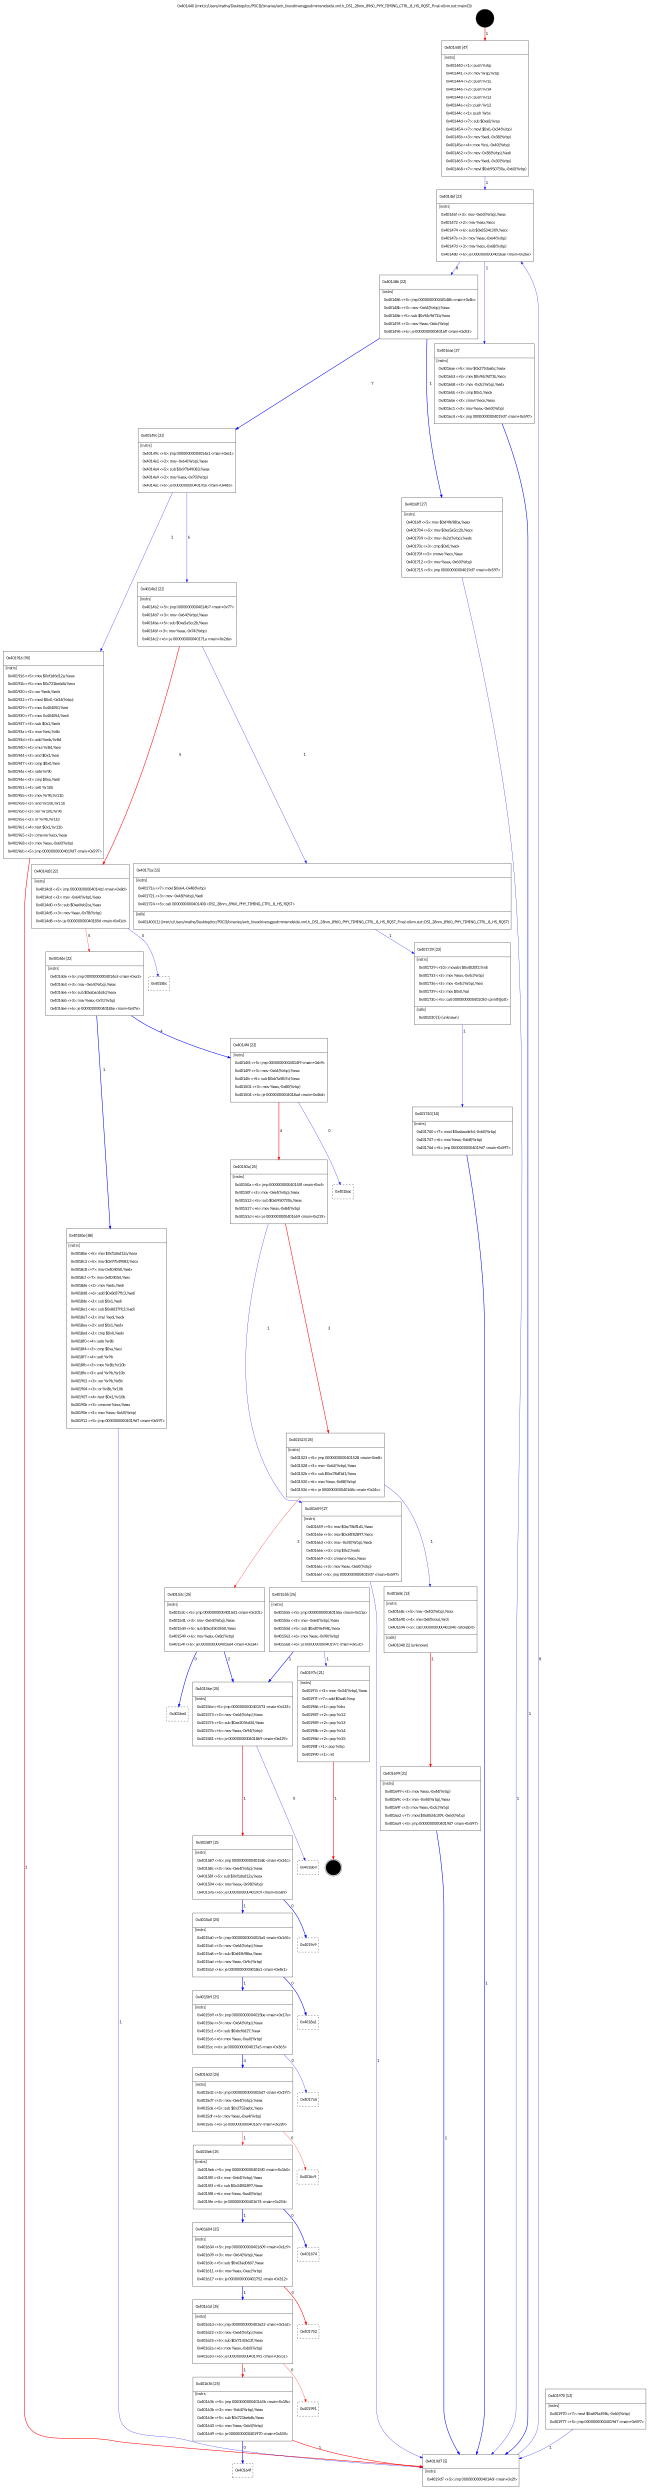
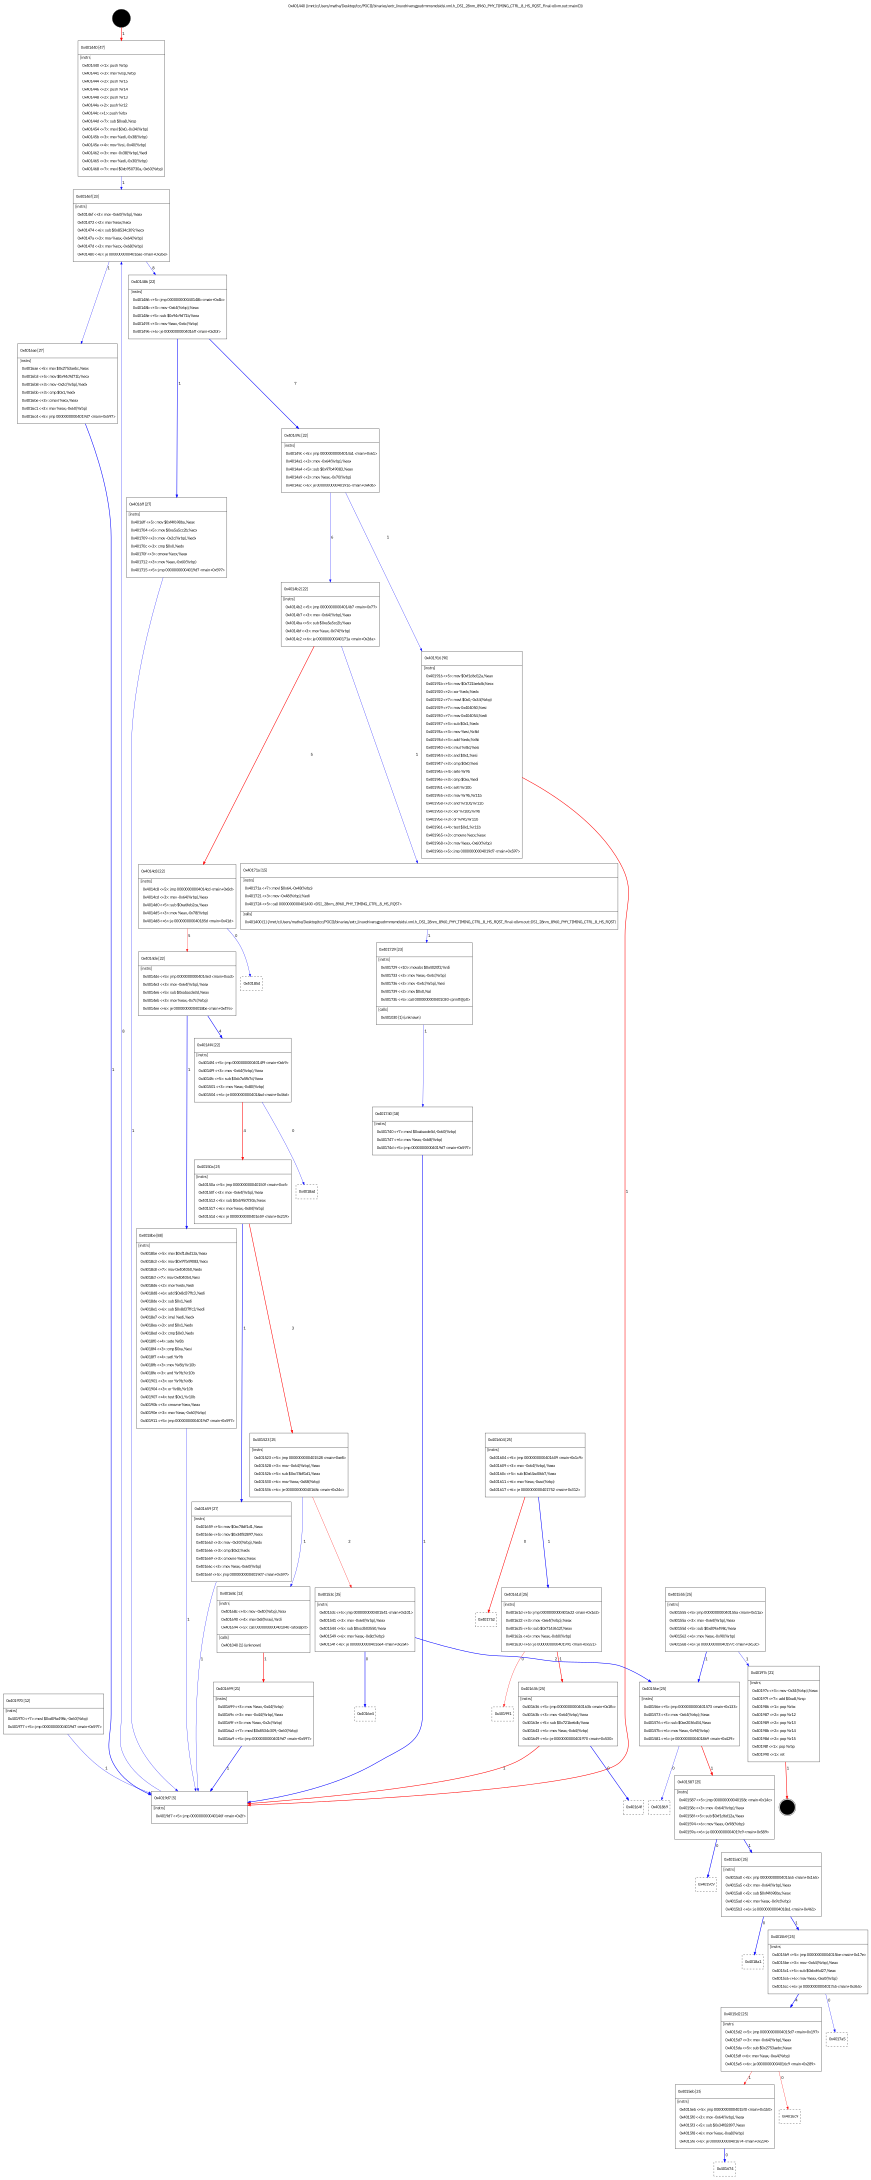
edge "0x40150a [25]" -> "0x401659 [27]": style solid -> bold
edge "0x4015eb [25]" -> "0x401604 [25]": removed, label "1"
